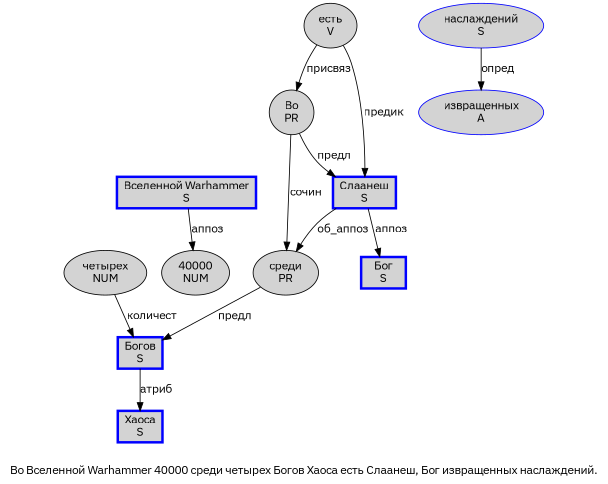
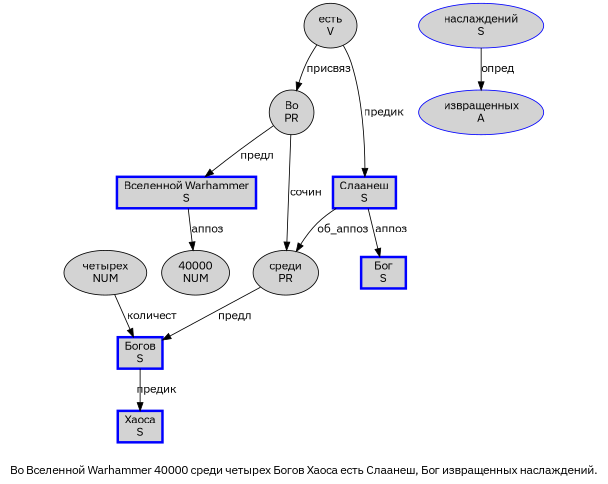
edge "Во PR" -> "Слаанеш S": now "Во PR" -> "Вселенной Warhammer S"
edge "Богов S" -> "Хаоса S": label "атриб" -> "предик"
